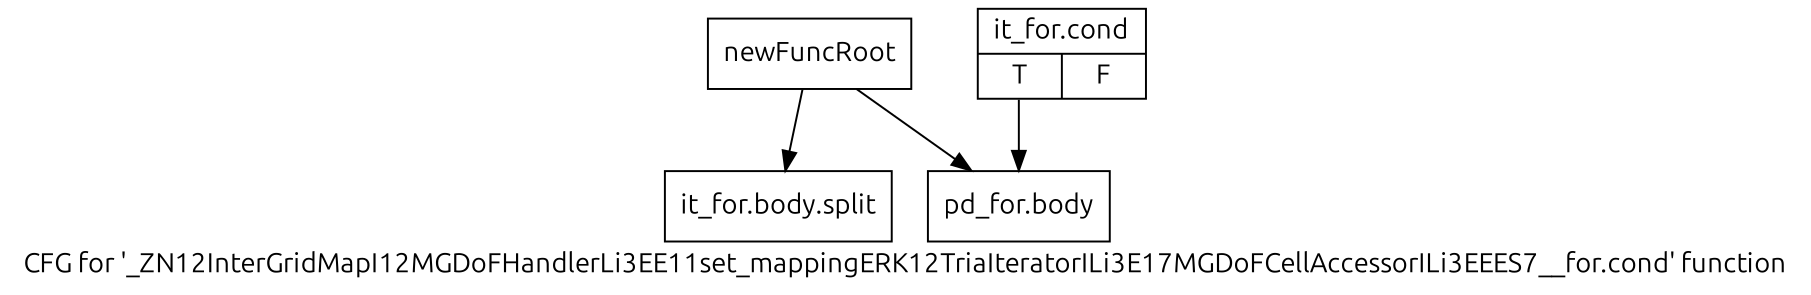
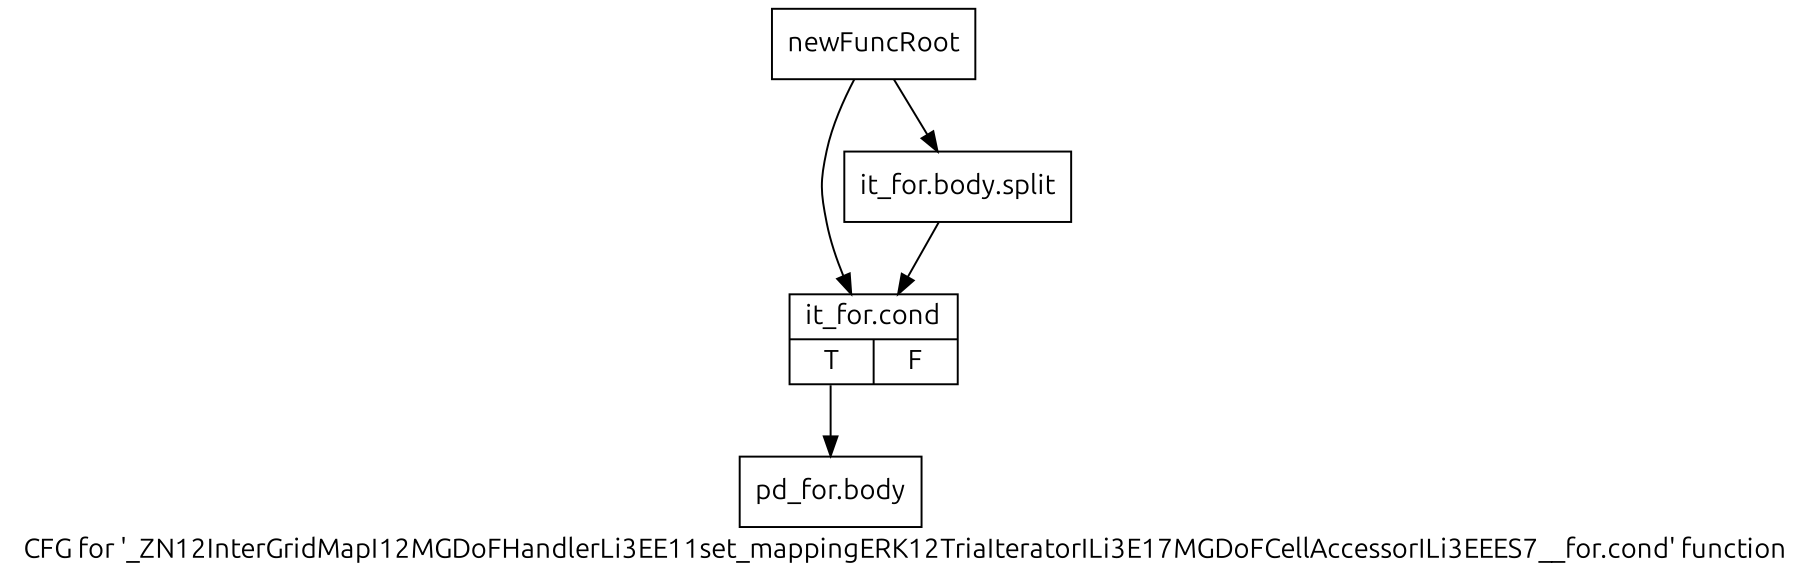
edge "newFuncRoot" -> "pd_for.body": now "newFuncRoot" -> "it_for.cond"
edge "it_for.body.split" -> "it_for.cond": added
